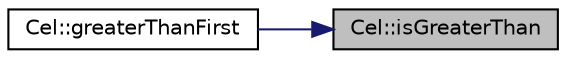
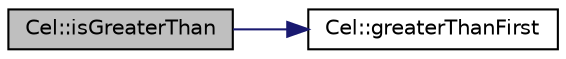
edge "Cel::greaterThanFirst" -> "Cel::isGreaterThan": reversed
